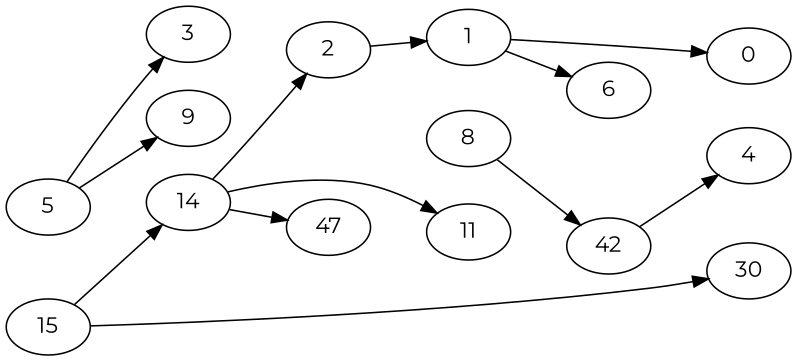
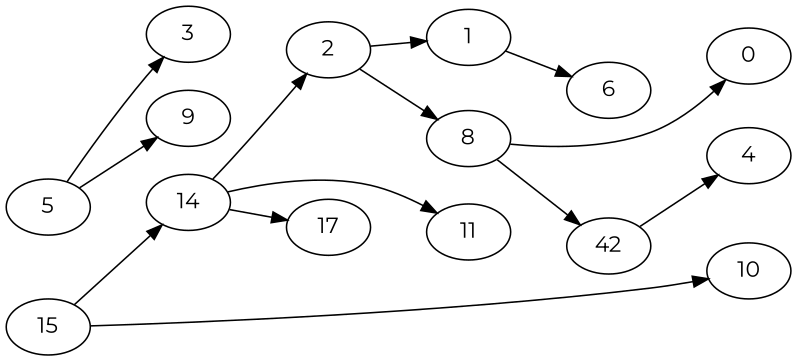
edge "1" -> "0": now "8" -> "0"
edge "2" -> "8": added
node "47": label "47" -> "17"
node "30": label "30" -> "10"
